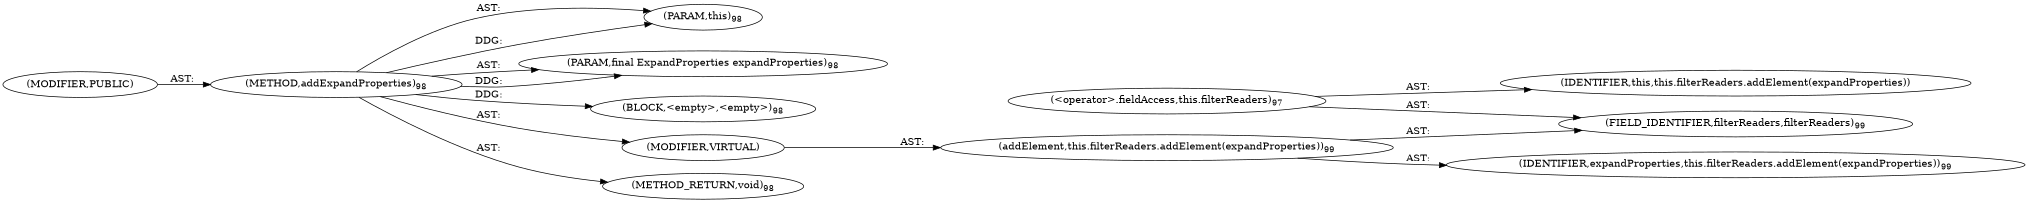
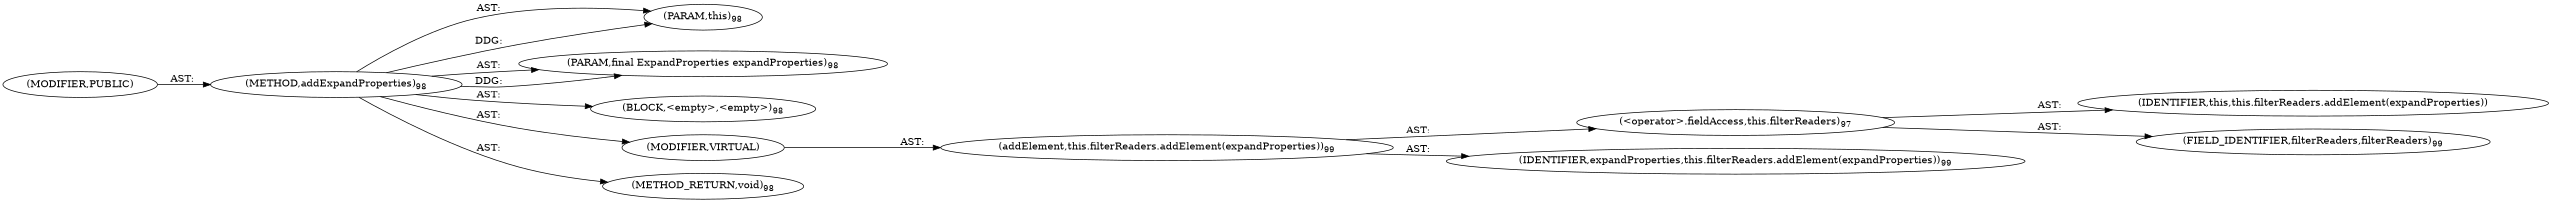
edge "(METHOD,addExpandProperties)" -> "(BLOCK,<empty>,<empty>)": label "DDG: " -> "AST: "
edge "(addElement,this.filterReaders.addElement(expandProperties))" -> "(FIELD_IDENTIFIER,filterReaders,filterReaders)": now "(addElement,this.filterReaders.addElement(expandProperties))" -> "(<operator>.fieldAccess,this.filterReaders)"
